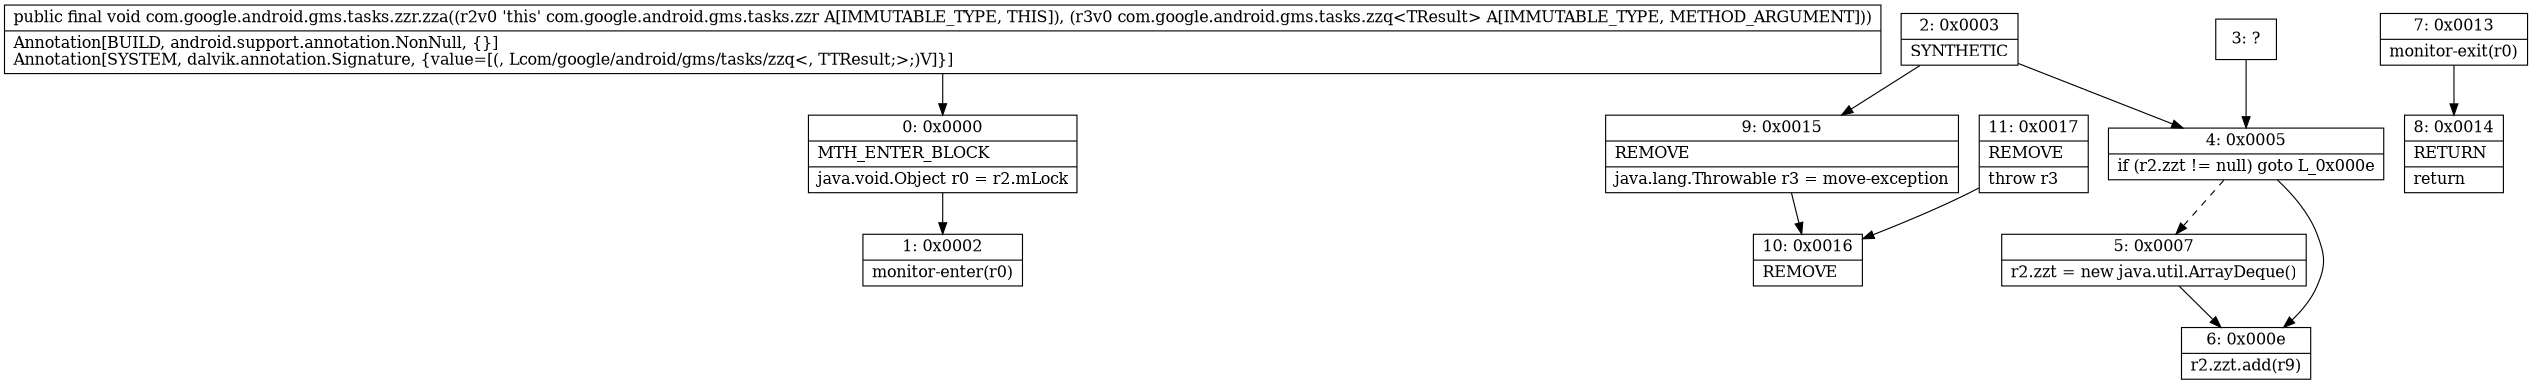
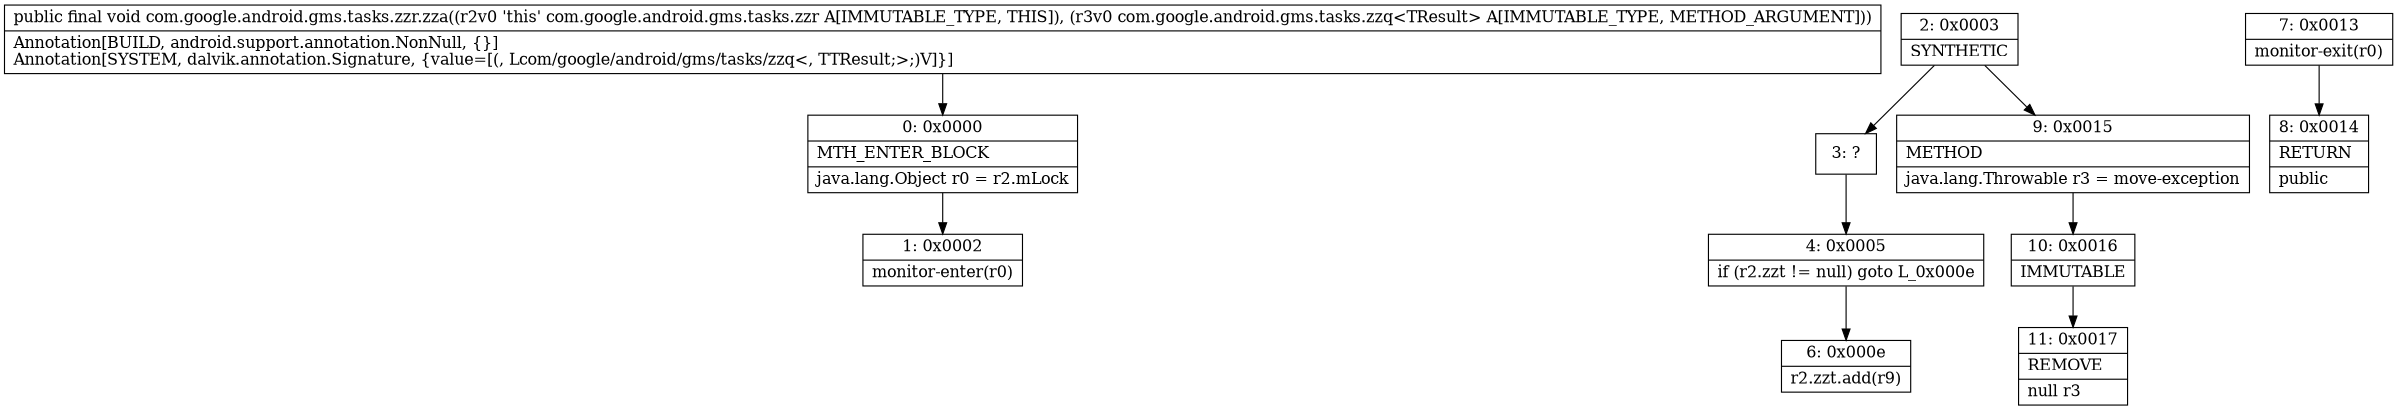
edge "2: 0x0003" -> "4: 0x0005": now "2: 0x0003" -> "3: ?"
node "9: 0x0015": text "REMOVE" -> "METHOD"
node "0: 0x0000": text "java.void.Object r0 = r2.mLock" -> "java.lang.Object r0 = r2.mLock"
node "11: 0x0017": text "throw r3" -> "null r3"
node "8: 0x0014": text "return" -> "public"
edge "11: 0x0017" -> "10: 0x0016": reversed
node "5: 0x0007": removed
node "10: 0x0016": text "REMOVE" -> "IMMUTABLE"
